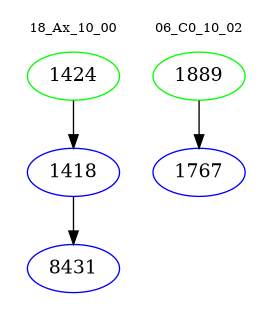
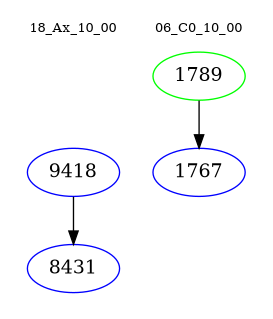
cluster "06_C0_10_02": label "06_C0_10_02" -> "06_C0_10_00"
node "1424": removed
node "1889": label "1889" -> "1789"
node "1418": label "1418" -> "9418"
